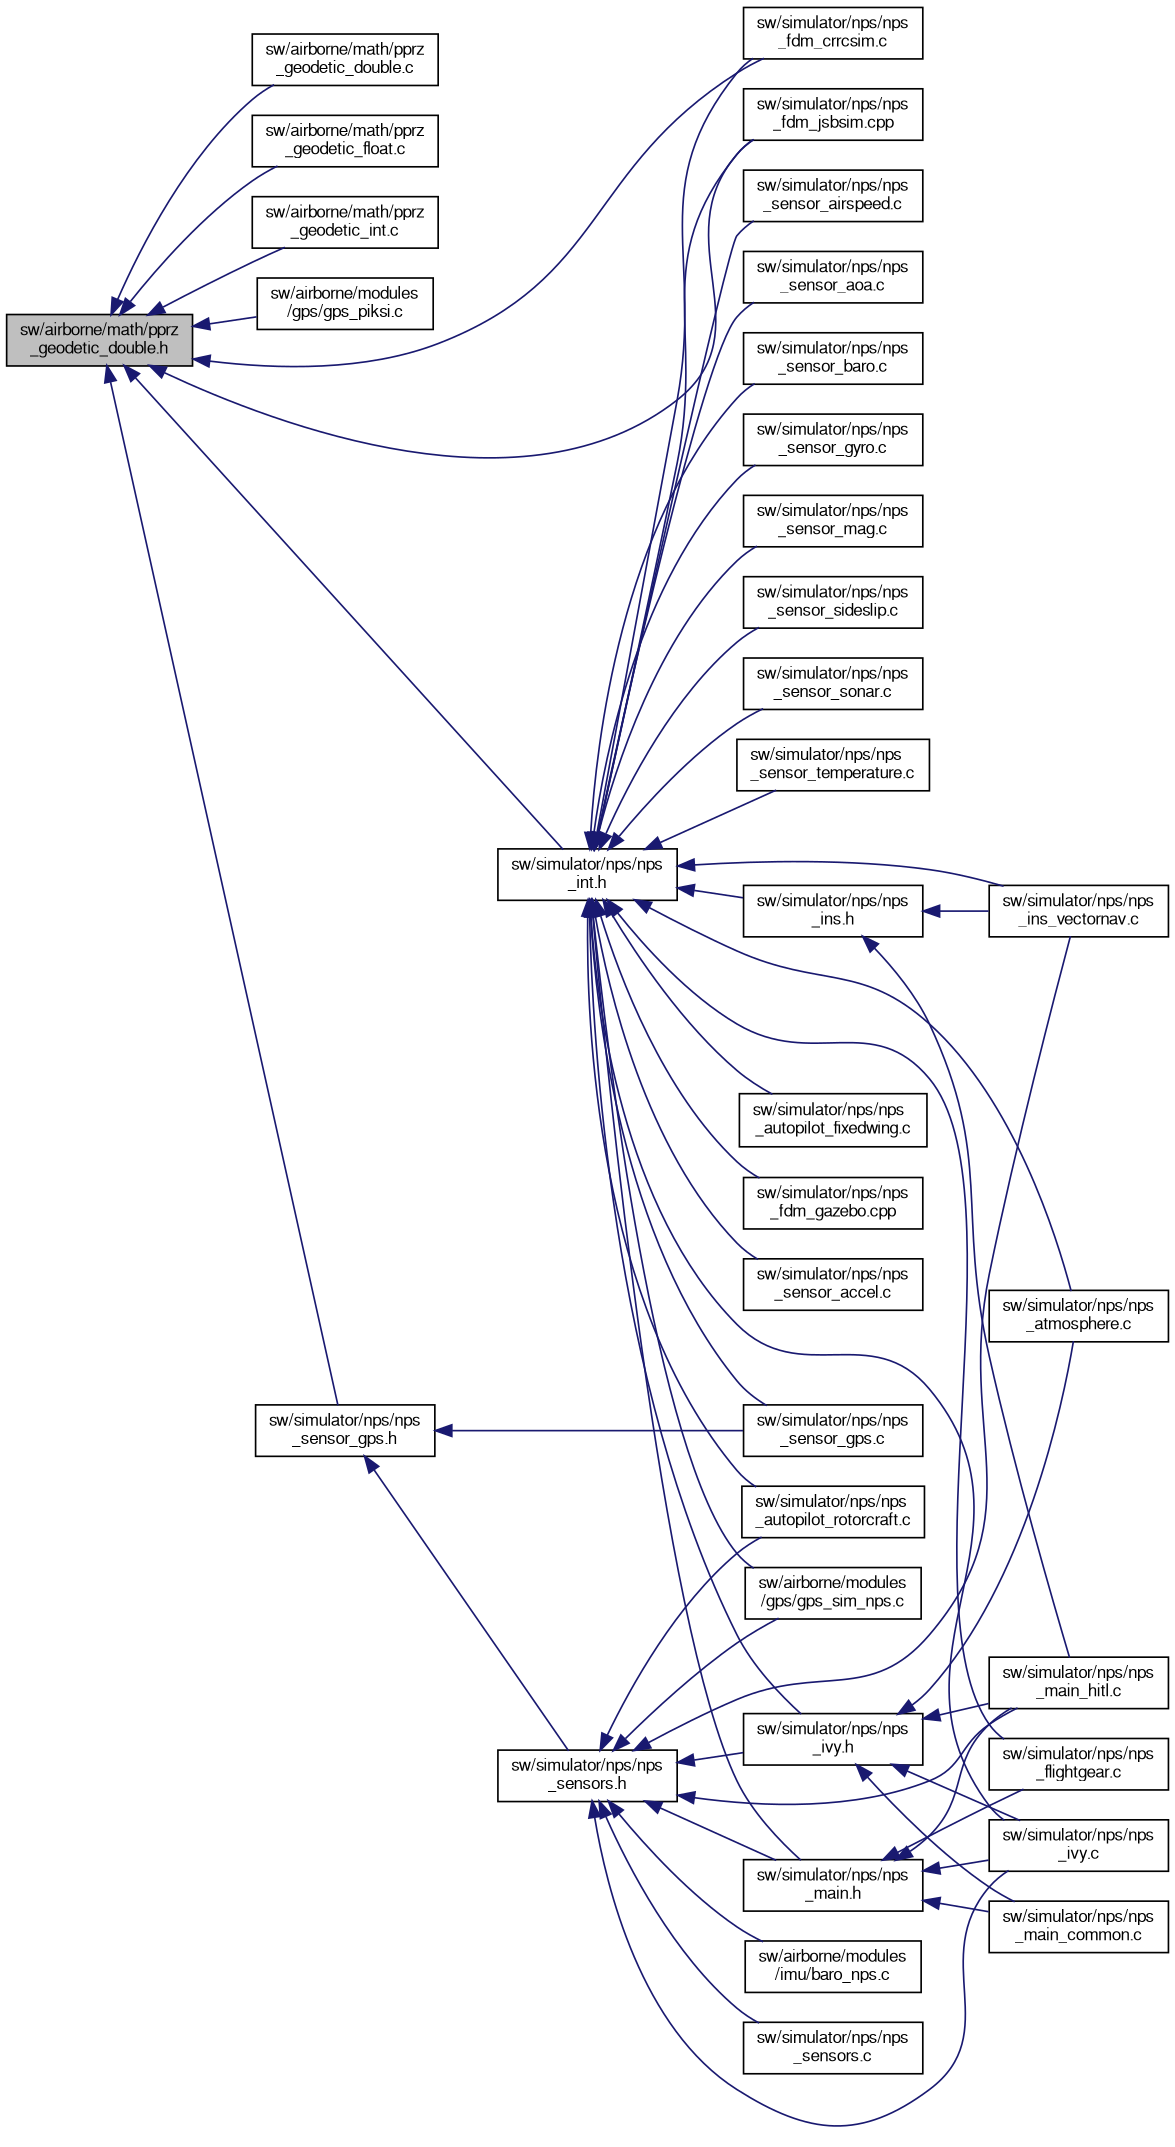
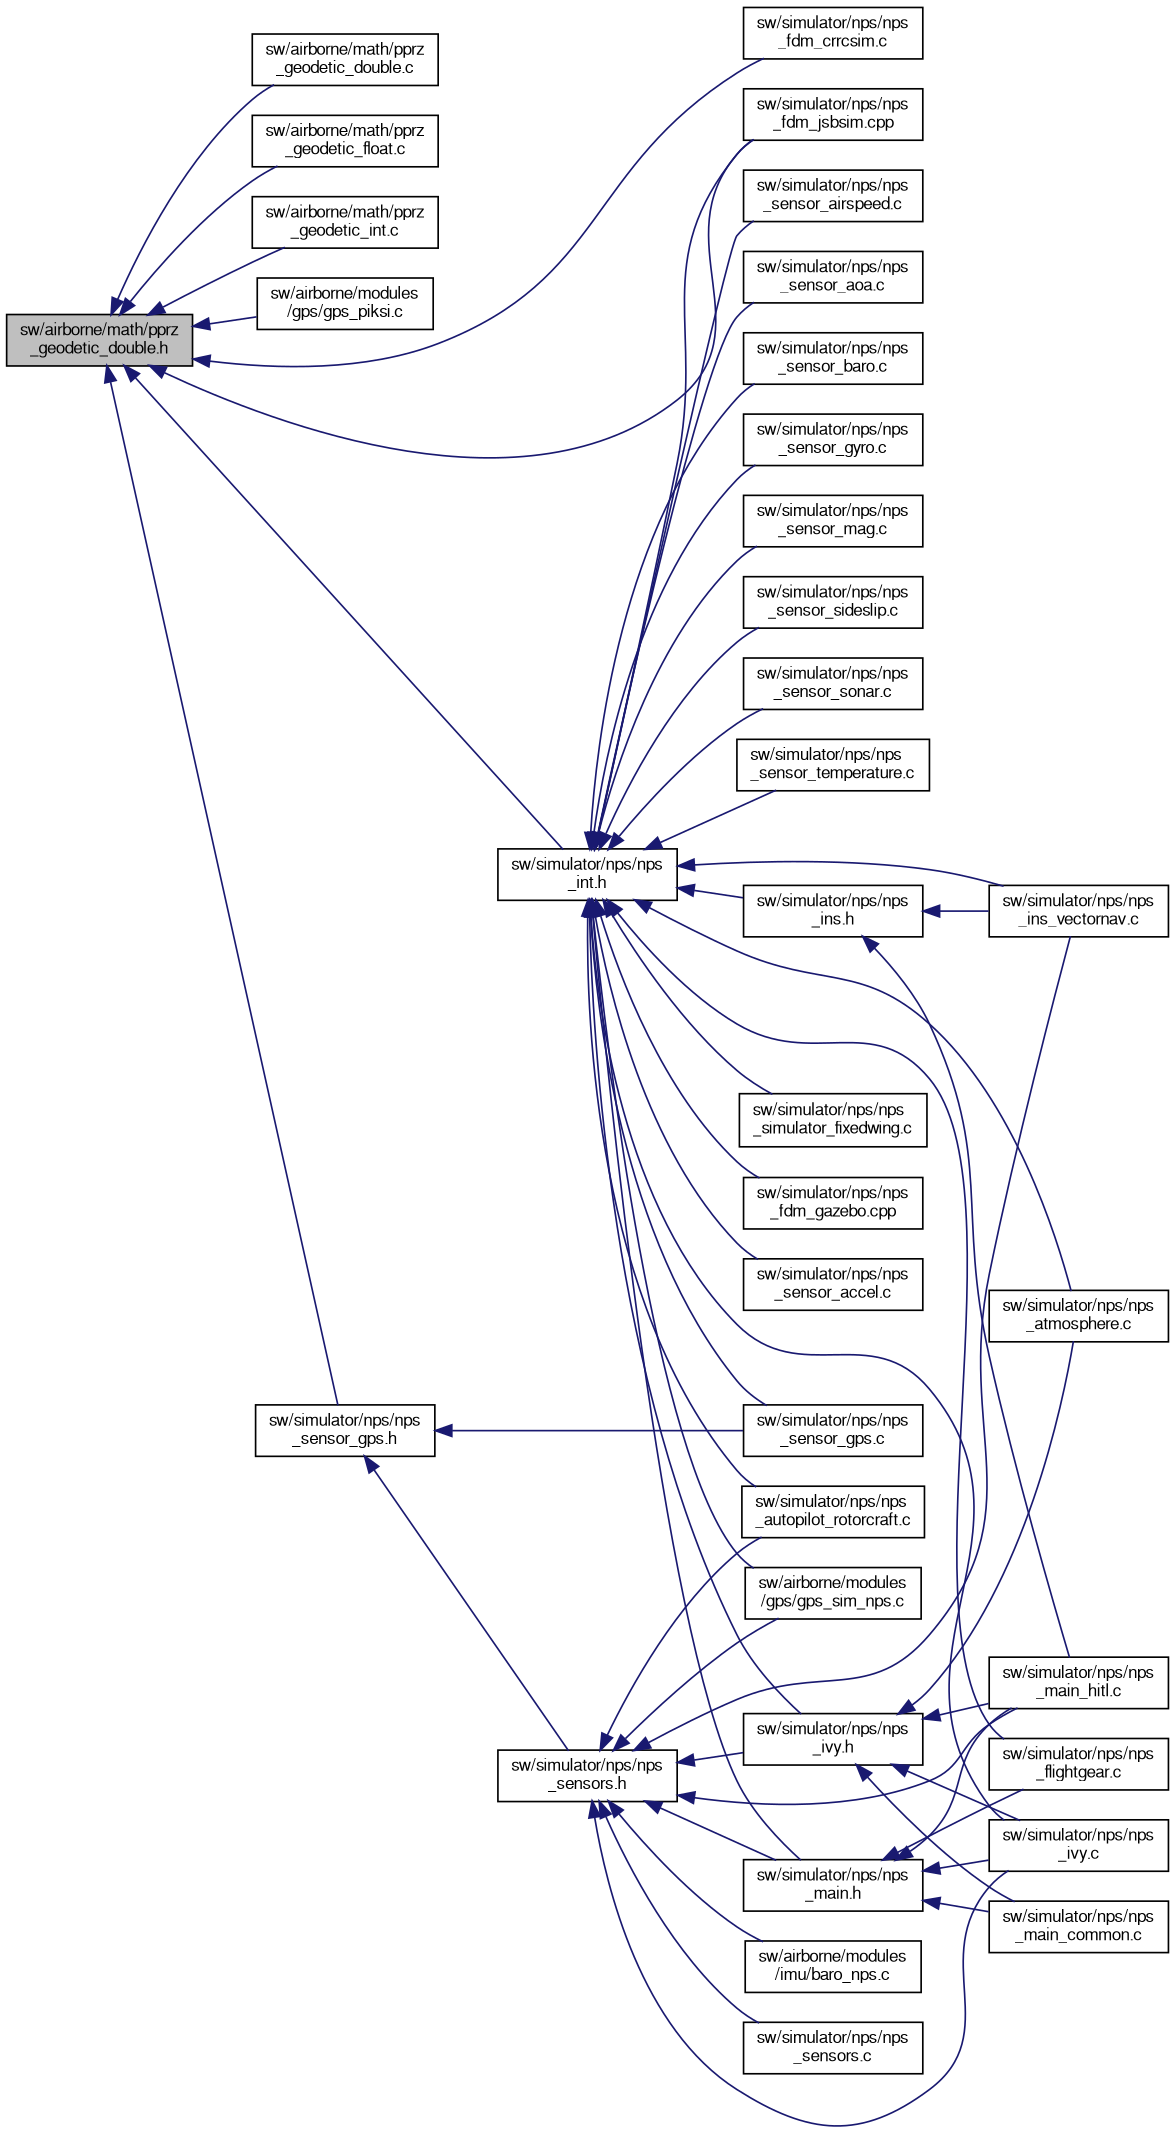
edge "sw/simulator/nps/nps _fdm_crrcsim.c" -> "sw/simulator/nps/nps _int.h": removed
node "sw/simulator/nps/nps _autopilot_fixedwing.c": label "sw/simulator/nps/nps _autopilot_fixedwing.c" -> "sw/simulator/nps/nps _simulator_fixedwing.c"
